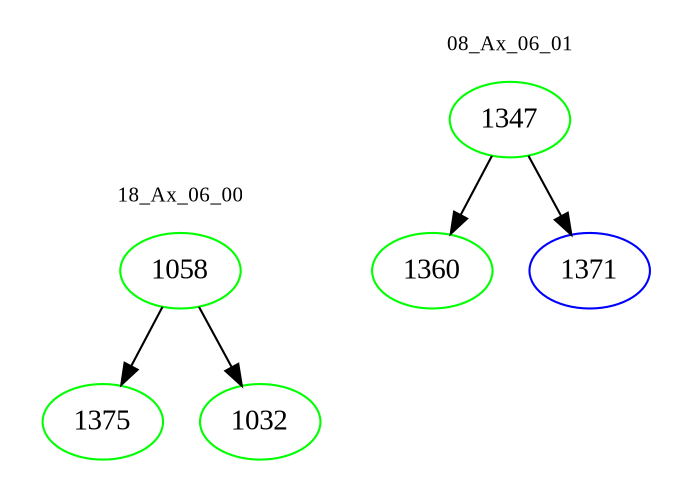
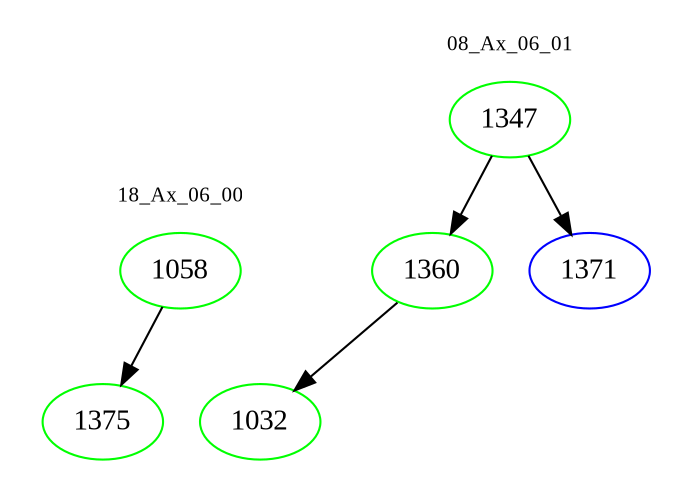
edge "1058" -> "1032": now "1360" -> "1032"
